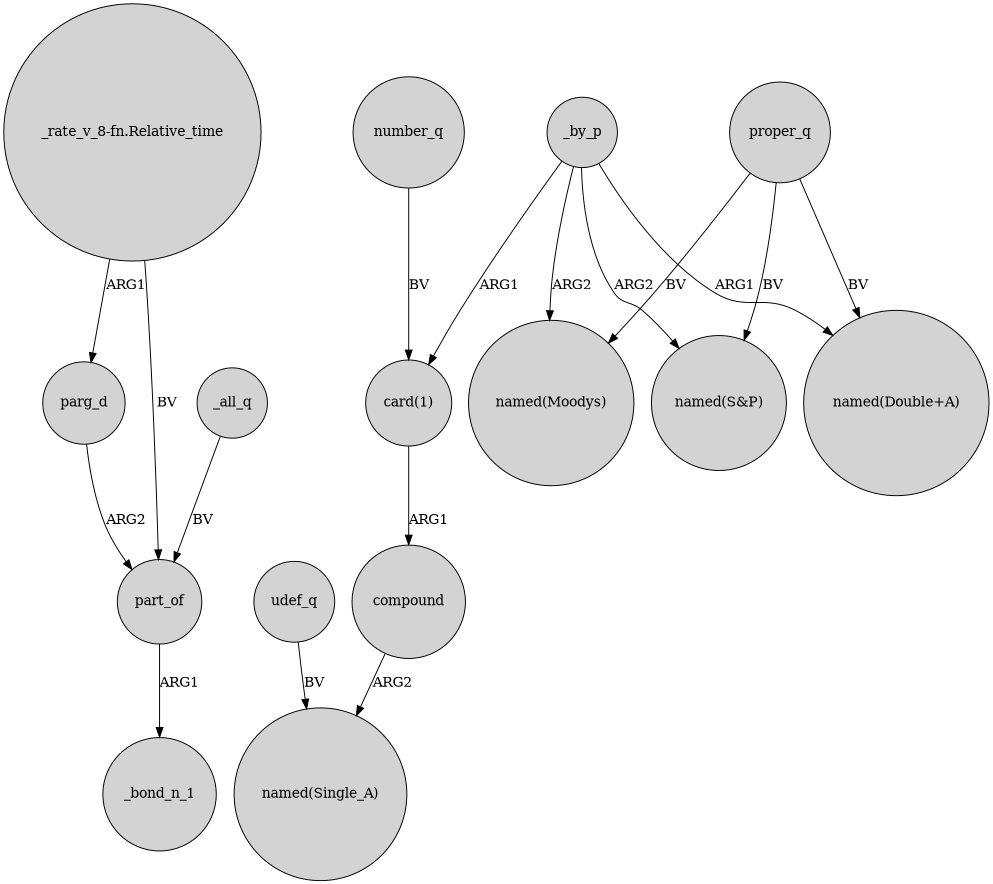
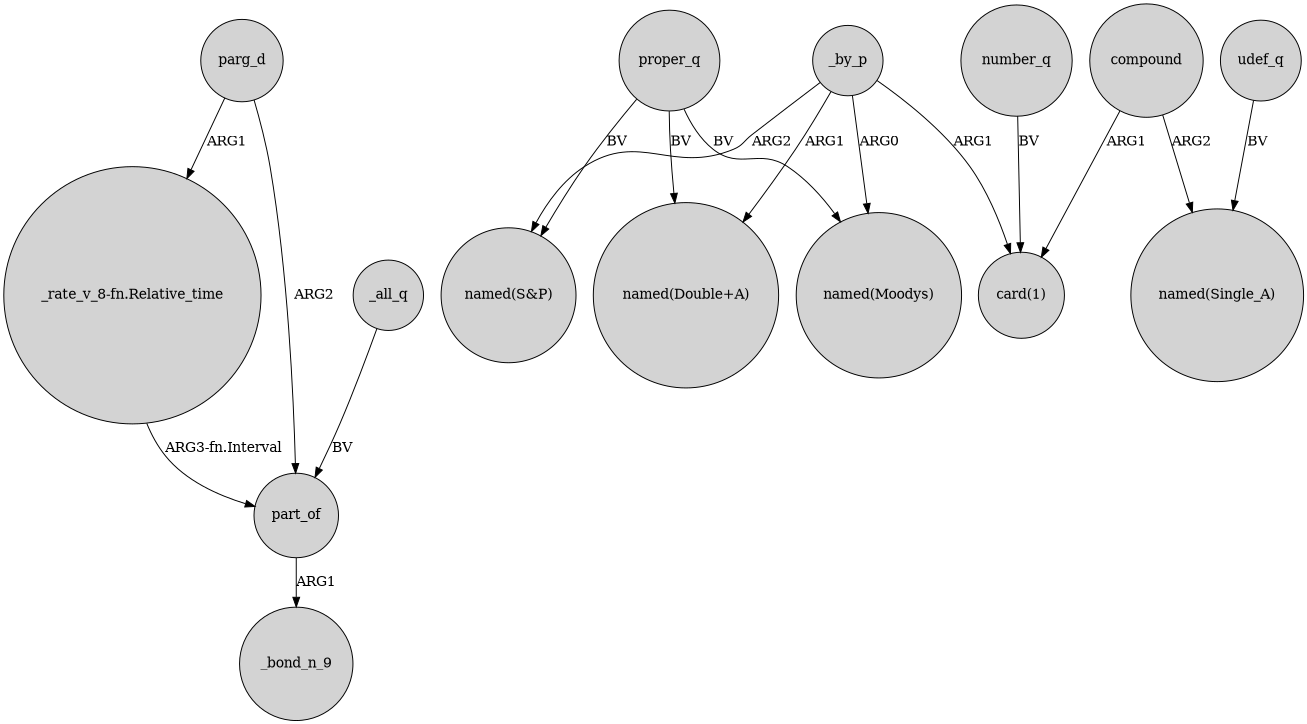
edge "_by_p" -> "named(Moodys)": label "ARG2" -> "ARG0"
edge "_rate_v_8-fn.Relative_time" -> "parg_d": reversed
edge "_rate_v_8-fn.Relative_time" -> "part_of": label "BV" -> "ARG3-fn.Interval"
edge "card(1)" -> "compound": reversed
node "_bond_n_1": label "_bond_n_1" -> "_bond_n_9"
